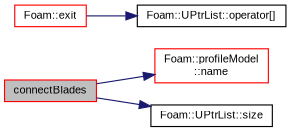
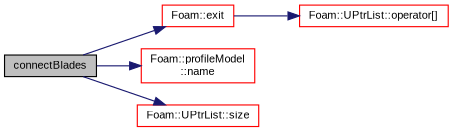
node "Foam::UPtrList::operator[]": color black -> red
edge "connectBlades" -> "Foam::exit": added
node "connectBlades": color red -> black
node "Foam::UPtrList::size": color black -> red
